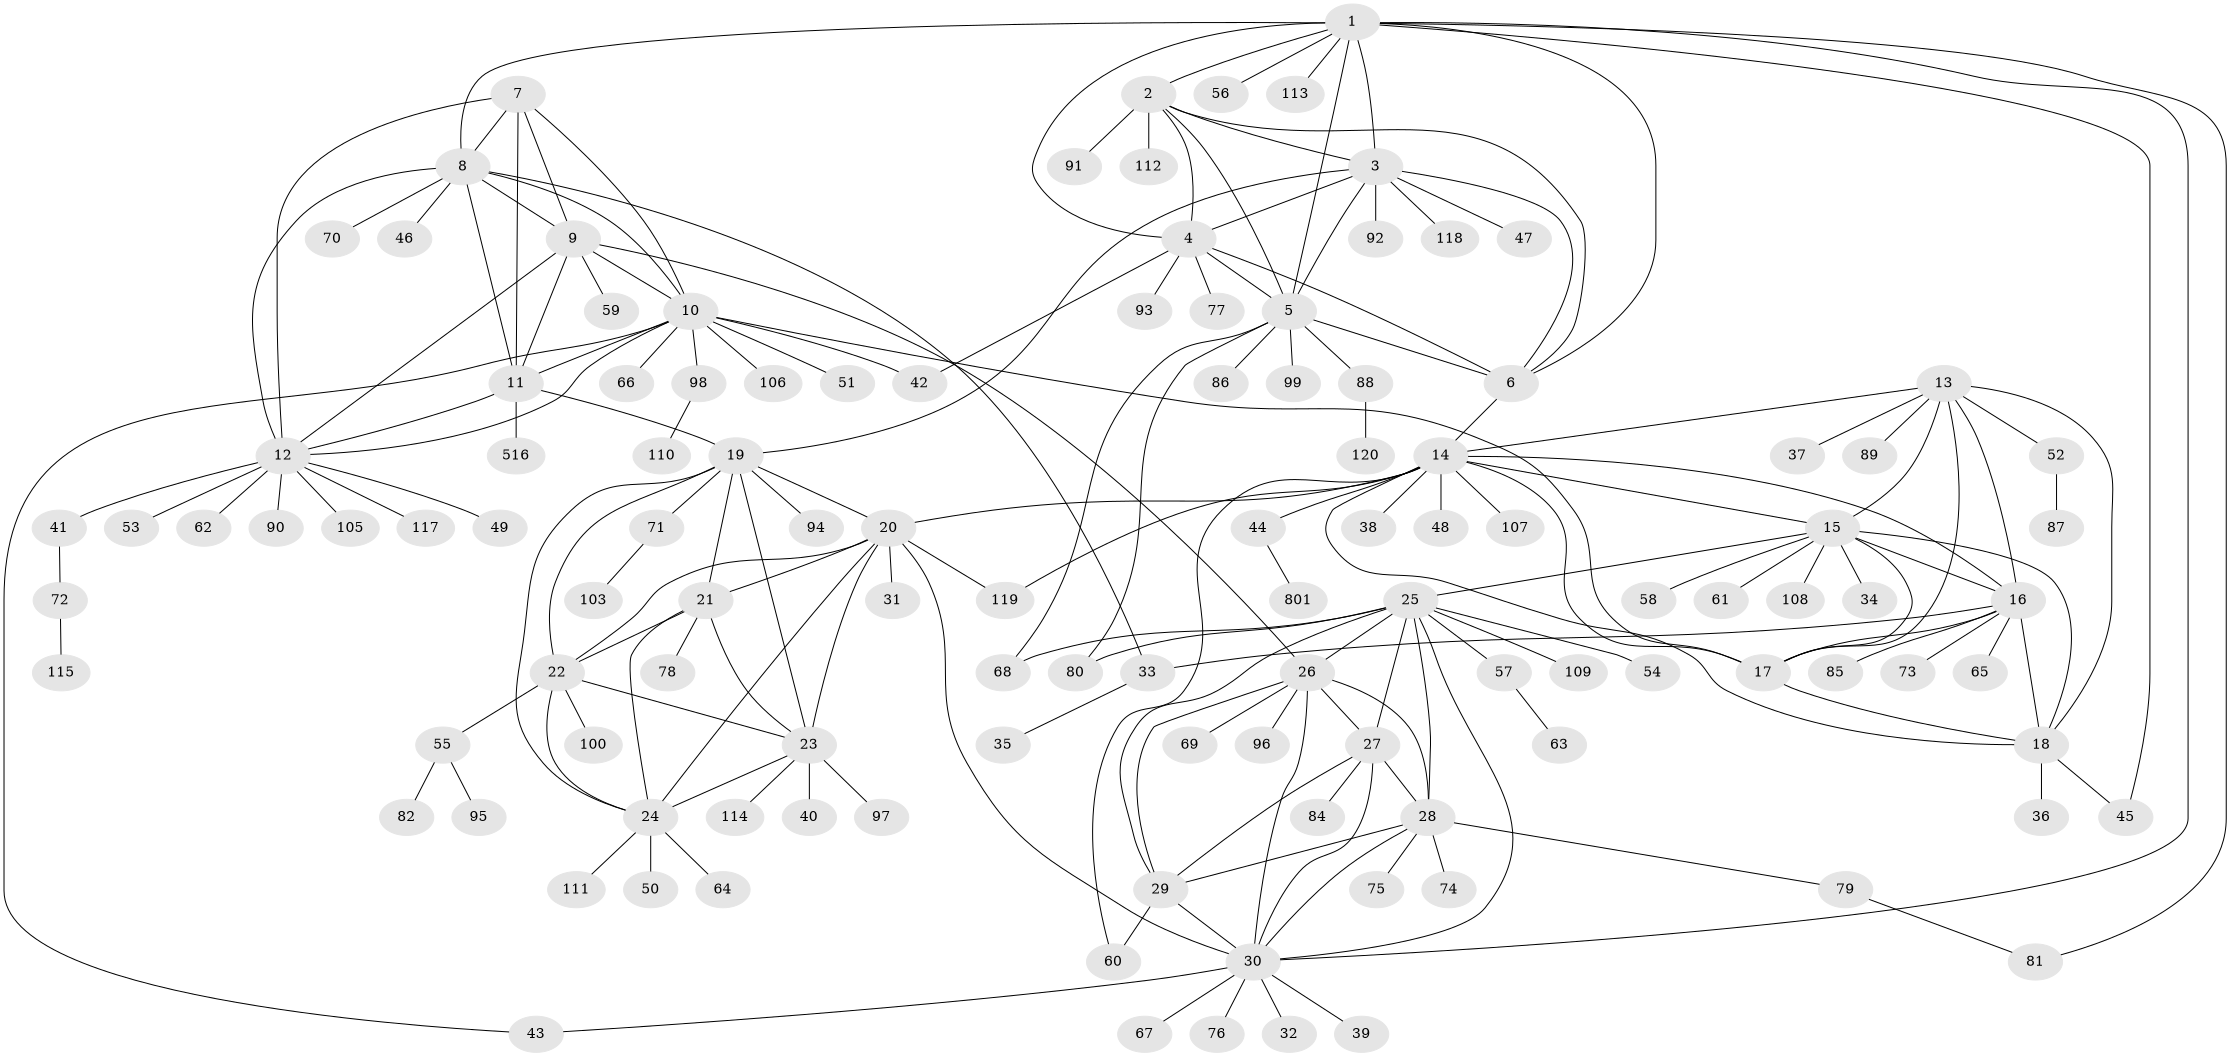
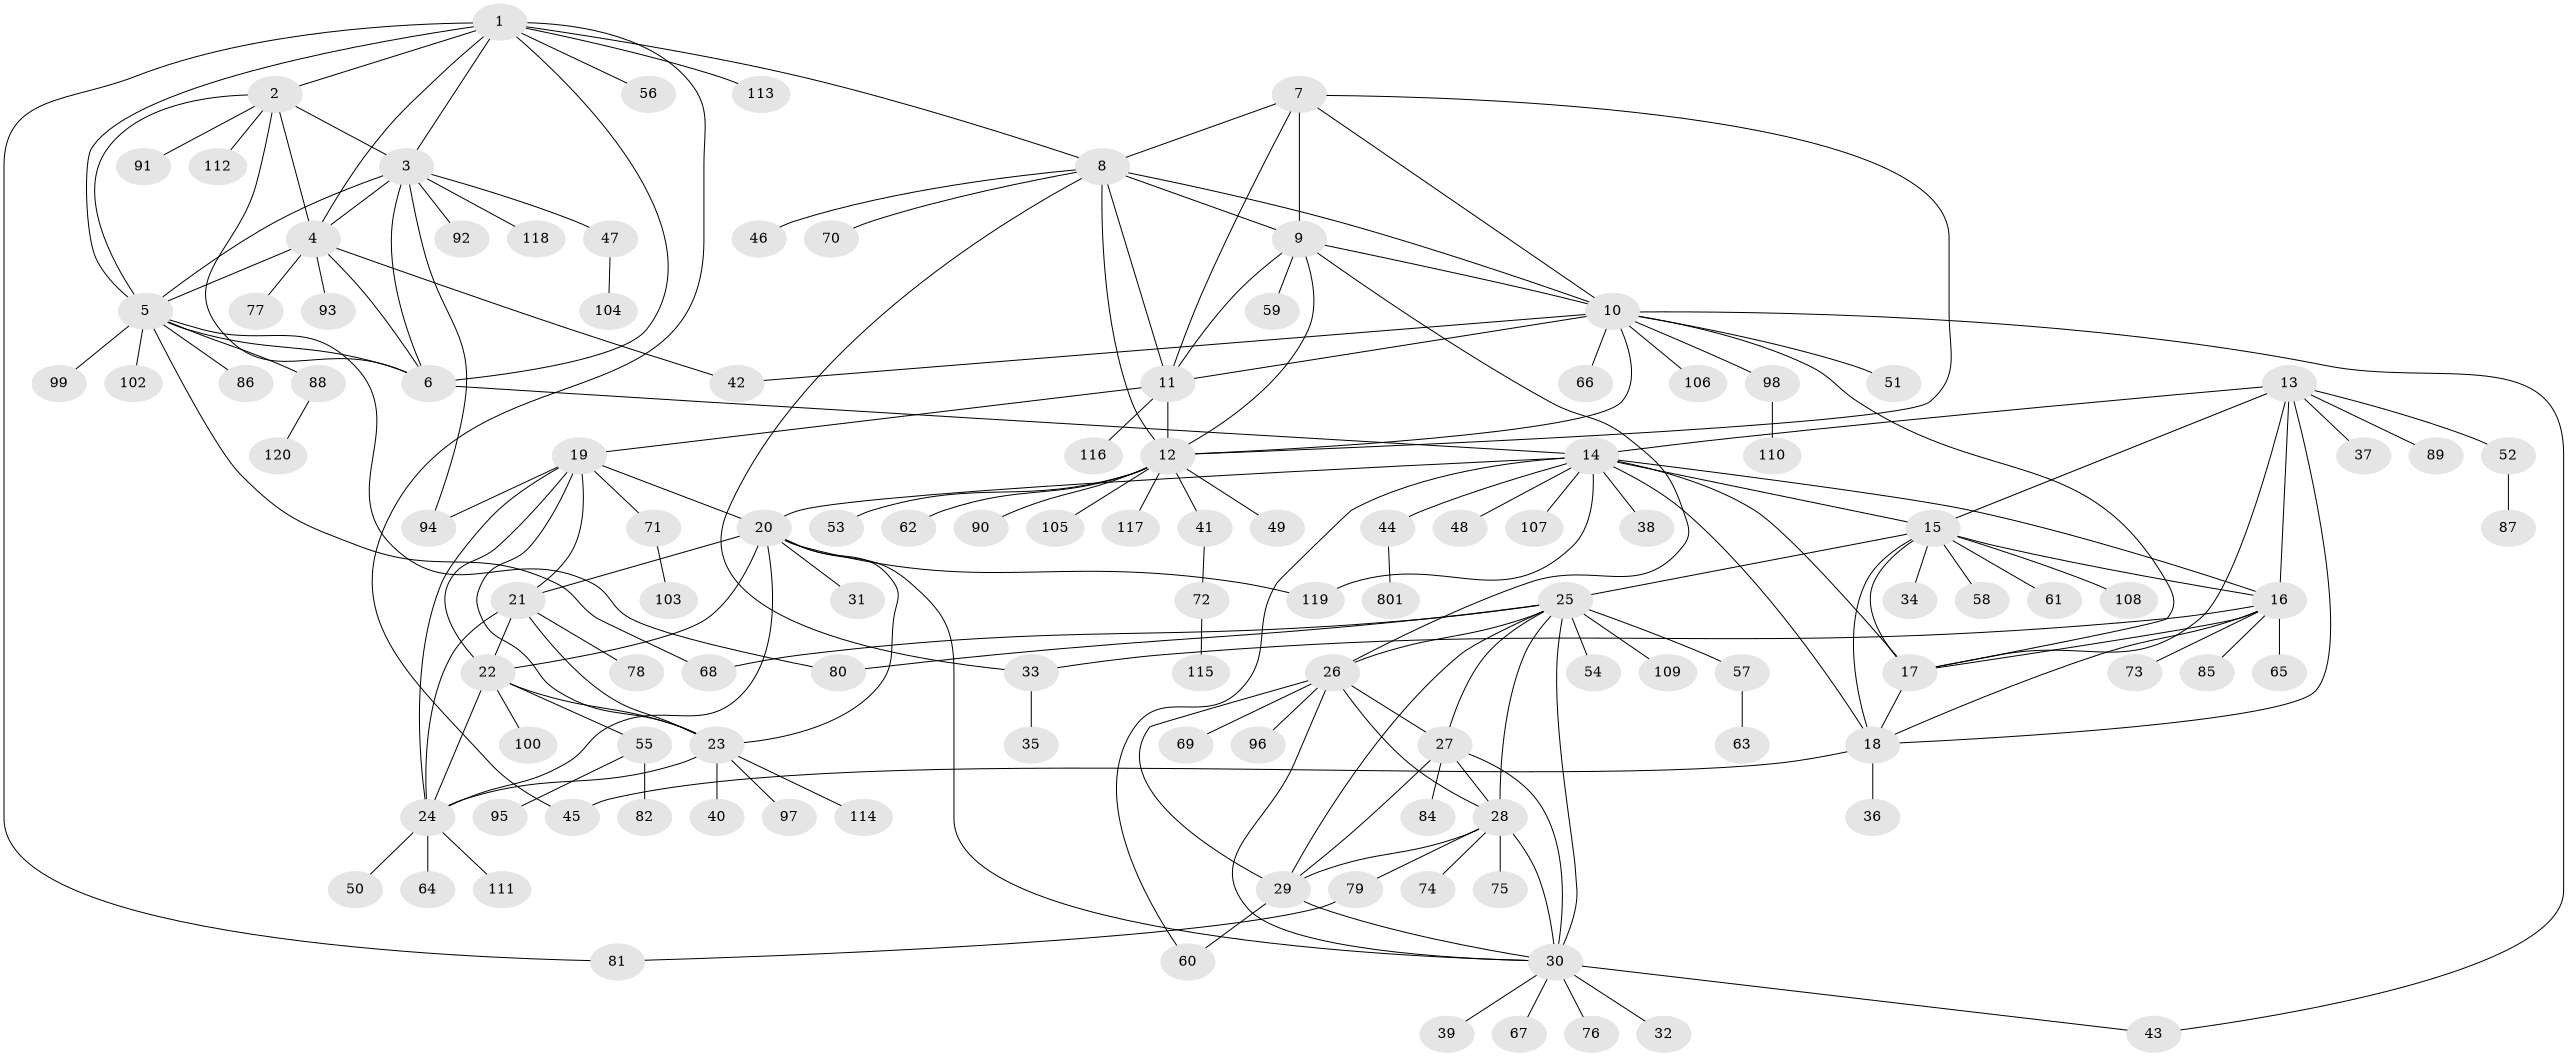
edge "3" -- "19": now "3" -- "94"
node "104": added
node "102": added
node "516": label "516" -> "116"
edge "1" -- "30": removed
